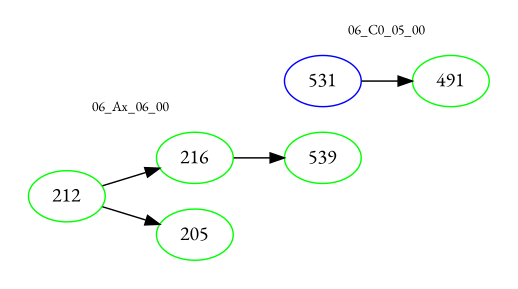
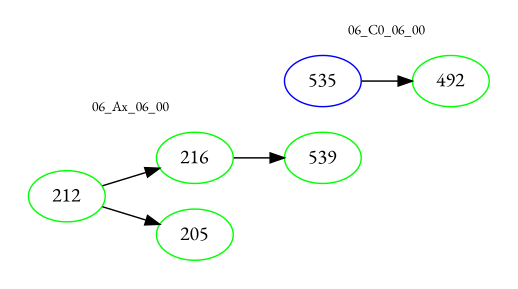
cluster "06_C0_05_00": label "06_C0_05_00" -> "06_C0_06_00"
node "531": label "531" -> "535"
node "491": label "491" -> "492"
